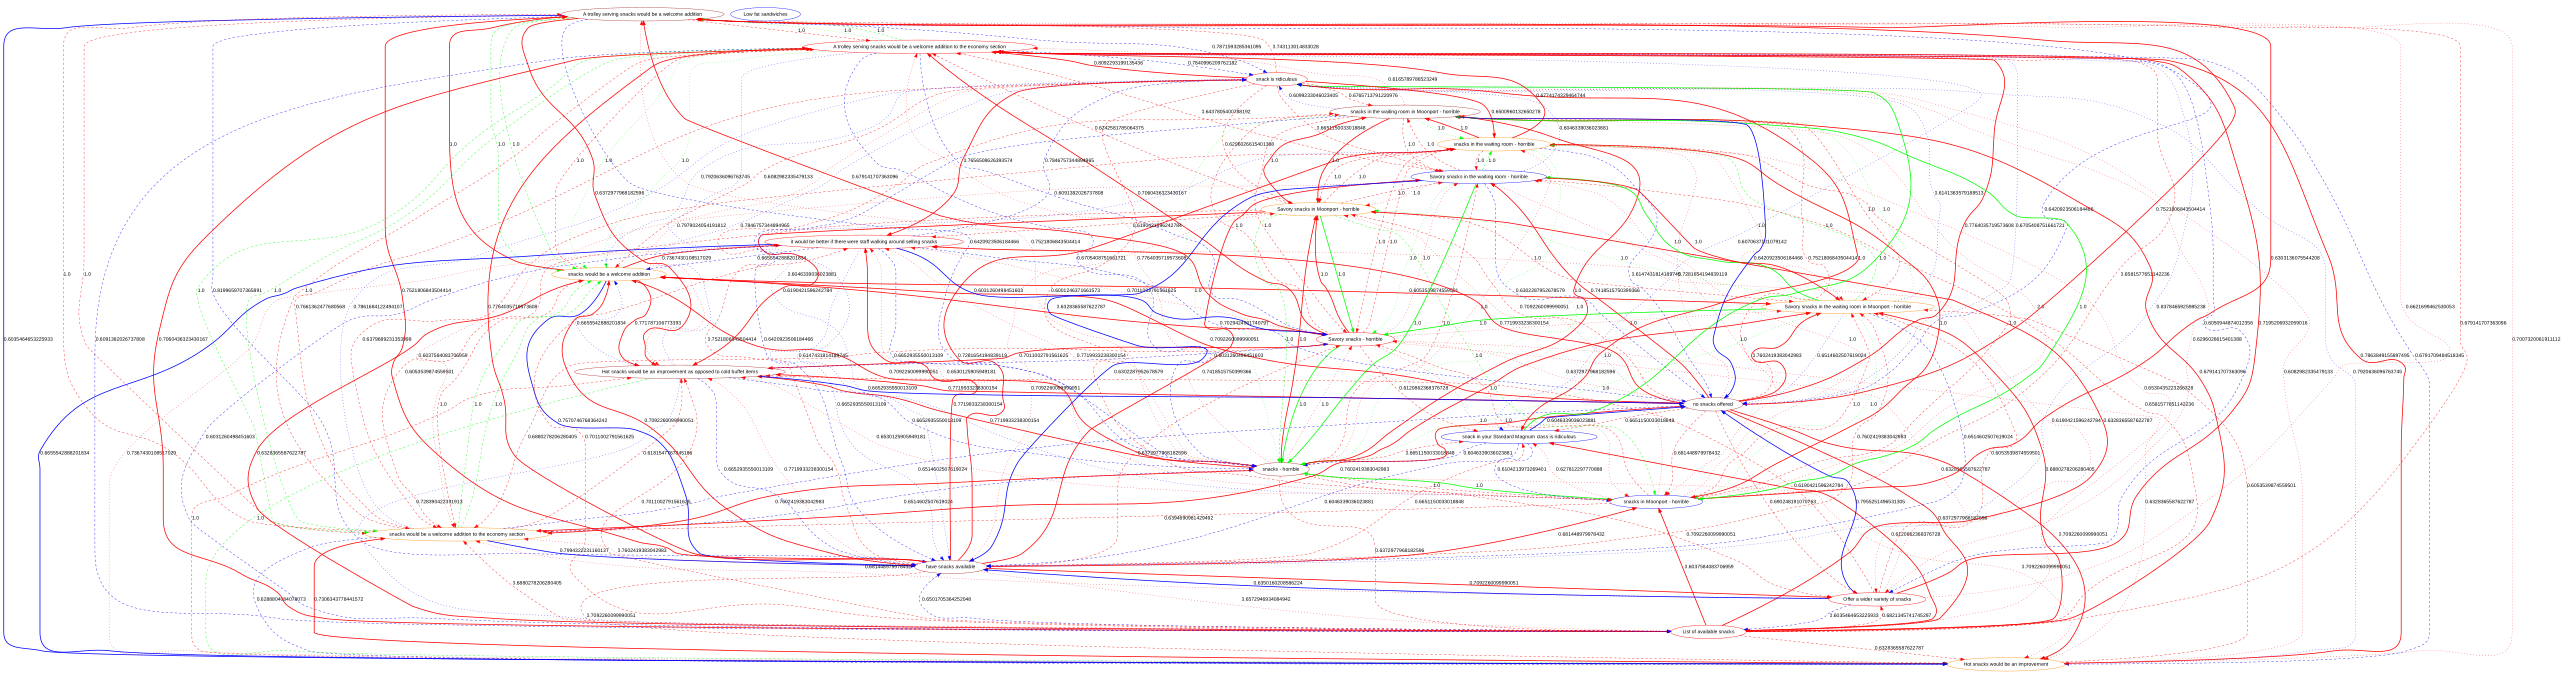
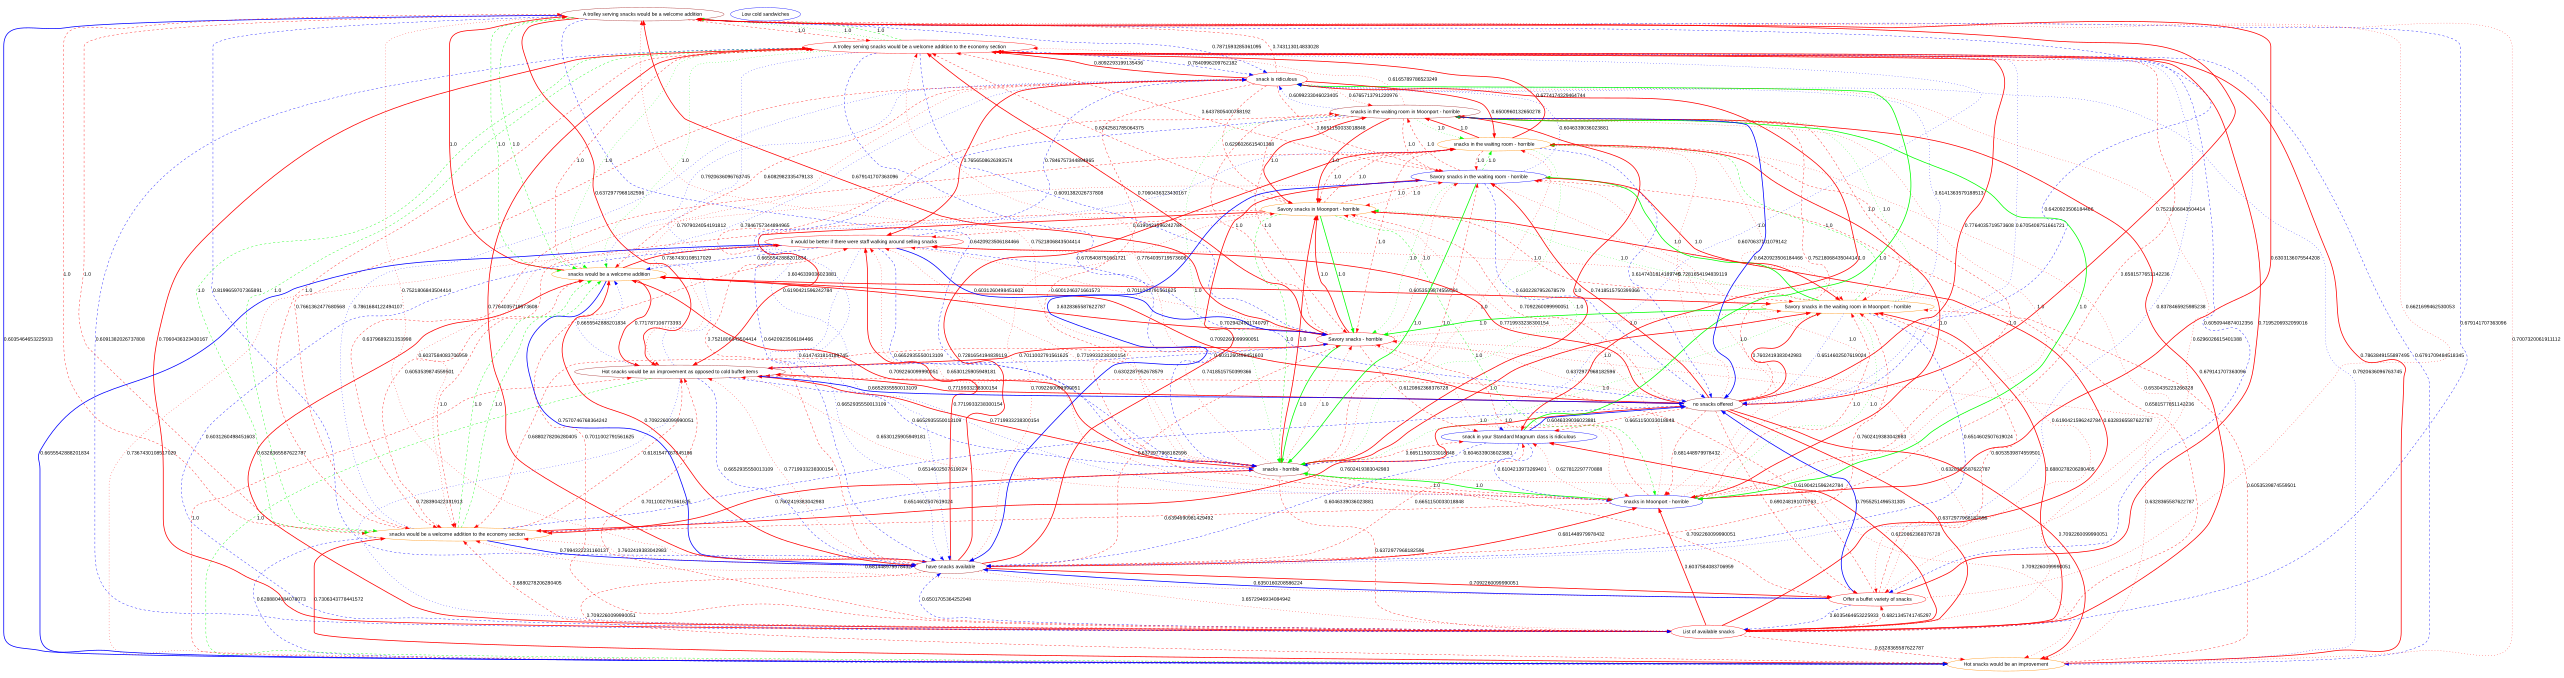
node "Low fat sandwiches": label "Low fat sandwiches" -> "Low cold sandwiches"
edge "List of available snacks" -> "A trolley serving snacks would be a welcome addition": color red -> blue
edge "snack is ridiculous" -> "snacks in the waiting room in Moonport - horrible": style dashed -> dotted
edge "snack is ridiculous" -> "Hot snacks would be an improvement": removed, label "0.6082982335479133"
edge "Savory snacks - horrible" -> "snacks in the waiting room - horrible": removed, label "1.0"
edge "snacks in Moonport - horrible" -> "snacks in the waiting room in Moonport - horrible": label "2.0" -> "1.0"
edge "have snacks available" -> "A trolley serving snacks would be a welcome addition": style bold -> dotted
node "Offer a wider variety of snacks": label "Offer a wider variety of snacks" -> "Offer a buffet variety of snacks"
